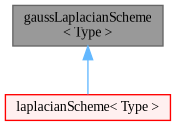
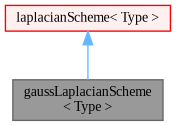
edge "laplacianScheme< Type >" -> "gaussLaplacianScheme < Type >": reversed
